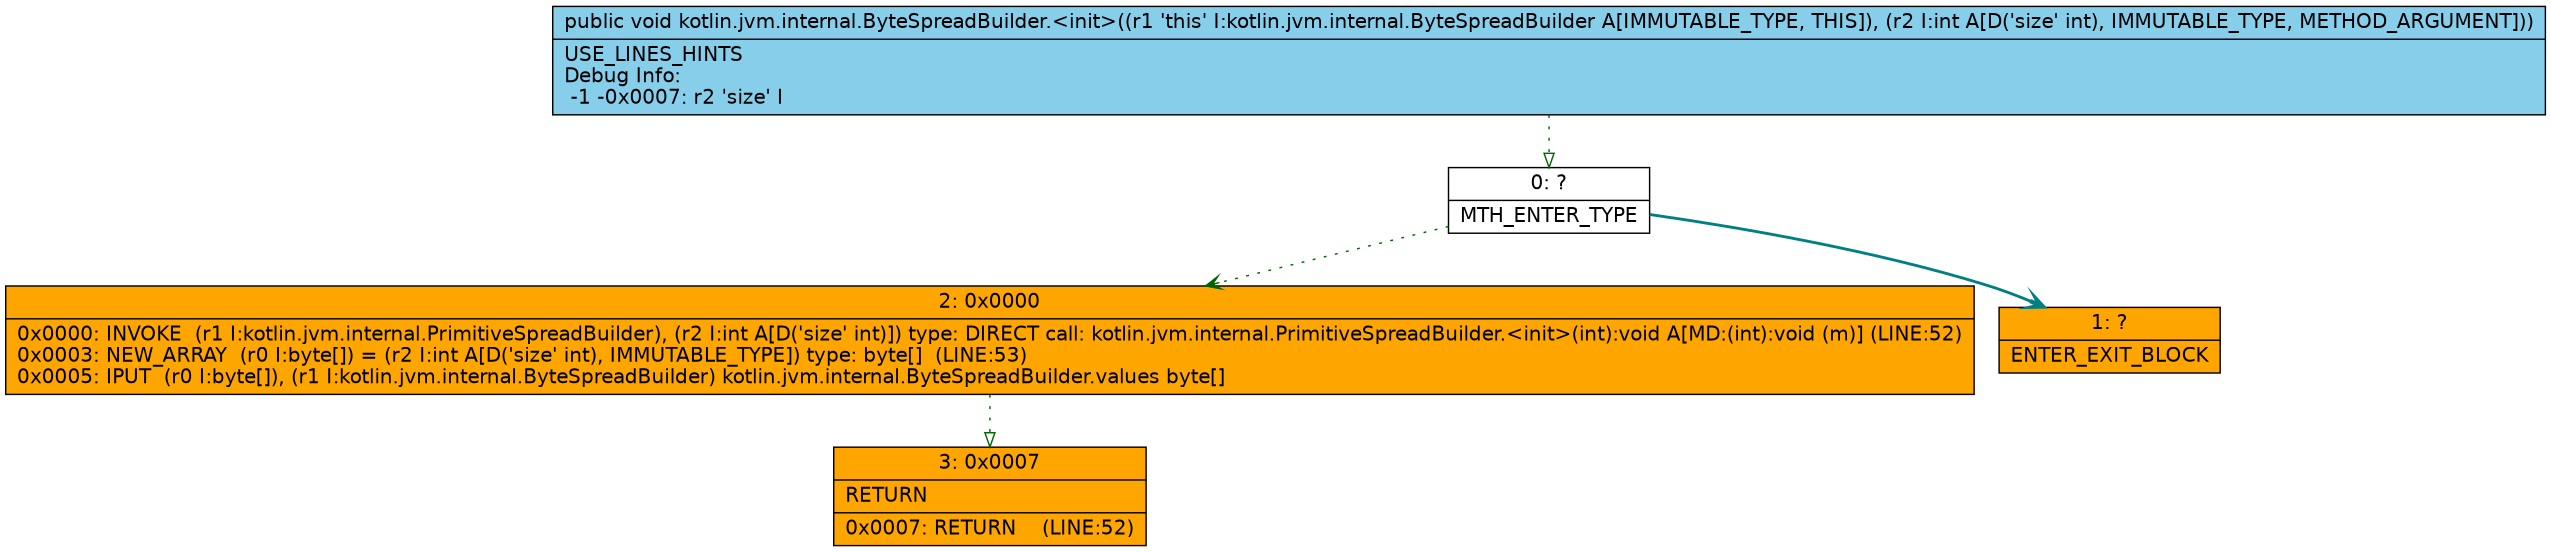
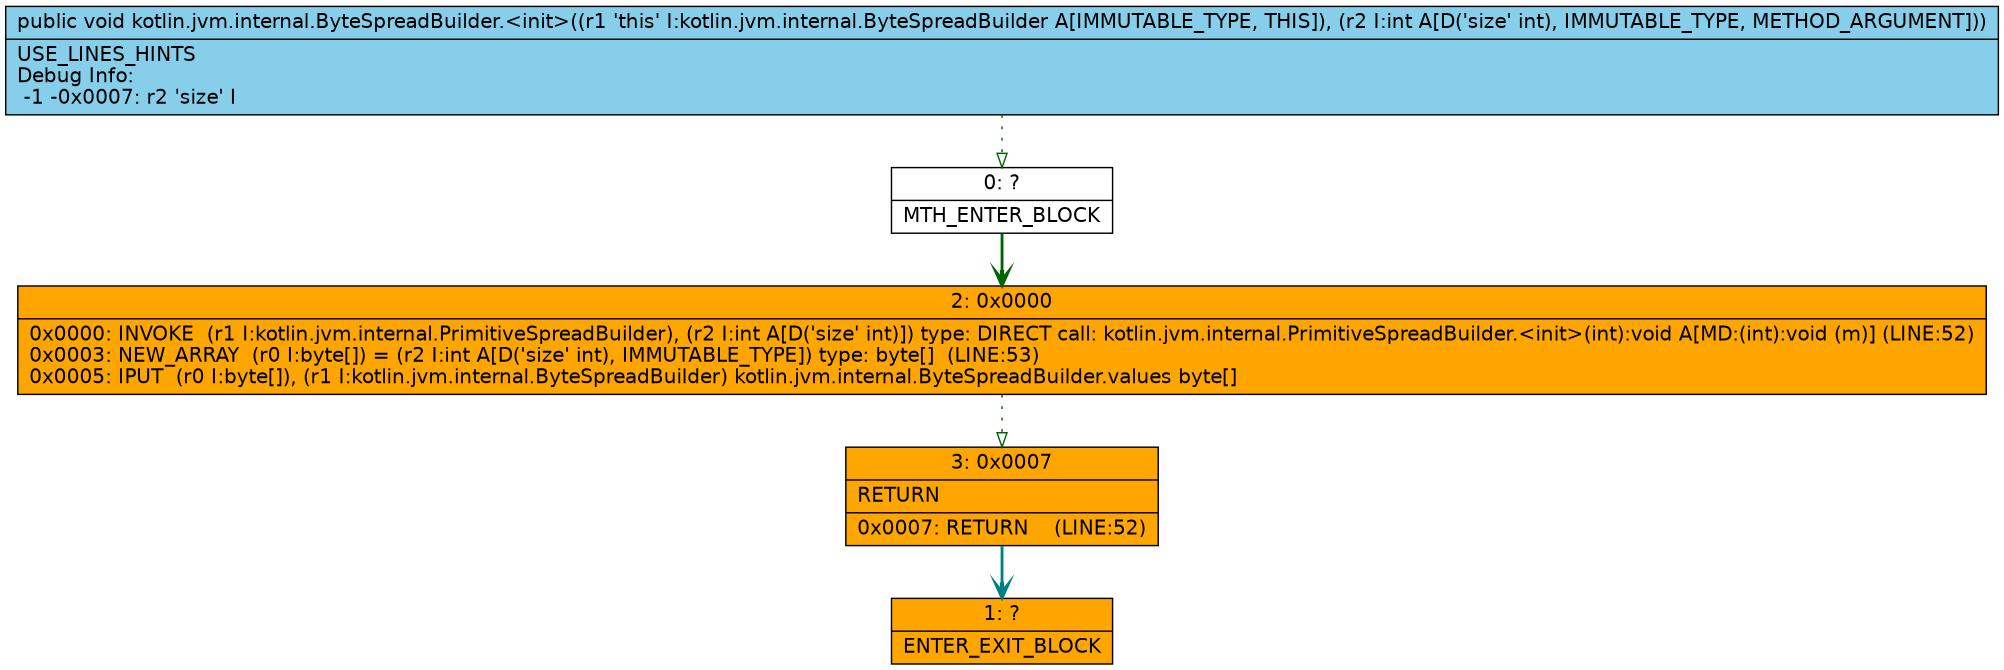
node "0: ?": text "MTH_ENTER_TYPE" -> "MTH_ENTER_BLOCK"
edge "0: ?" -> "1: ?": now "3: 0x0007" -> "1: ?"
edge "0: ?" -> "2: 0x0000": style dotted -> bold
